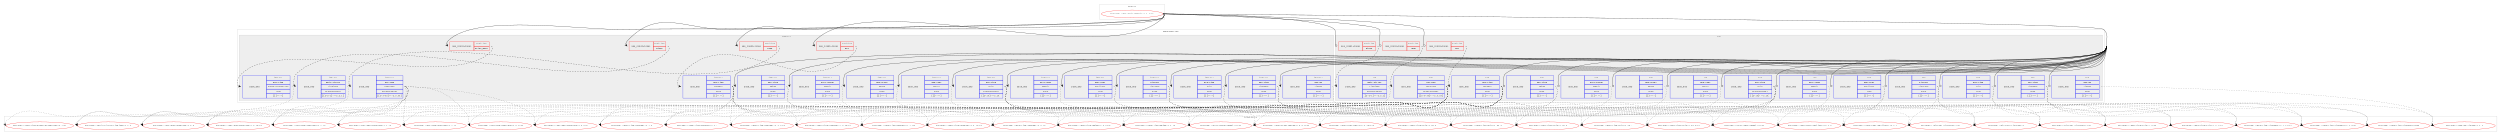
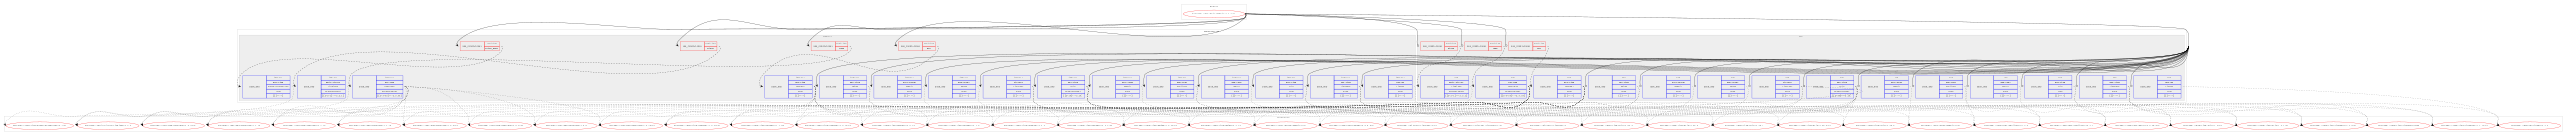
node "portage://net-nds/openldap-2.4.59-r3": added
